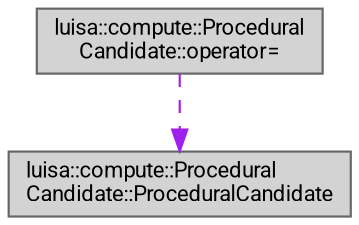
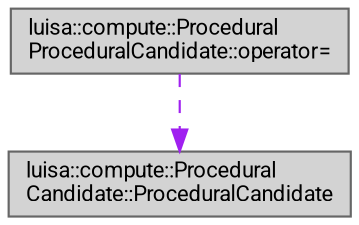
node "luisa::compute::Procedural Candidate::operator=": label "luisa::compute::Procedural Candidate::operator=" -> "luisa::compute::Procedural ProceduralCandidate::operator="
